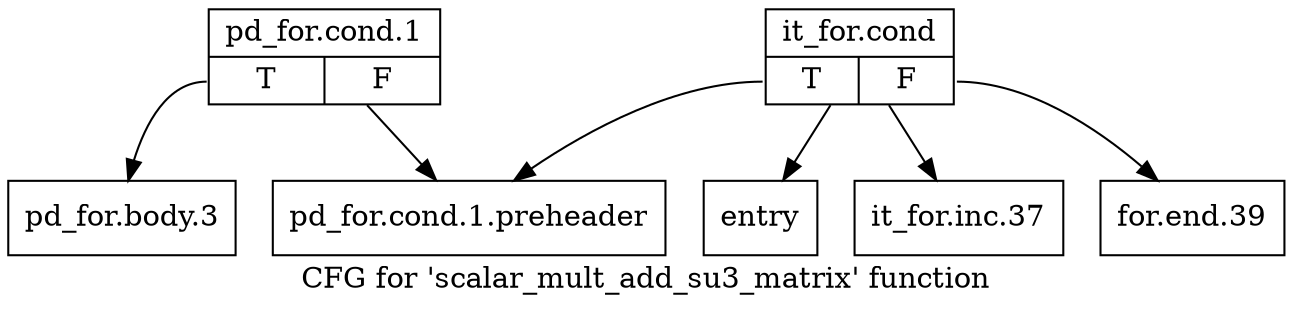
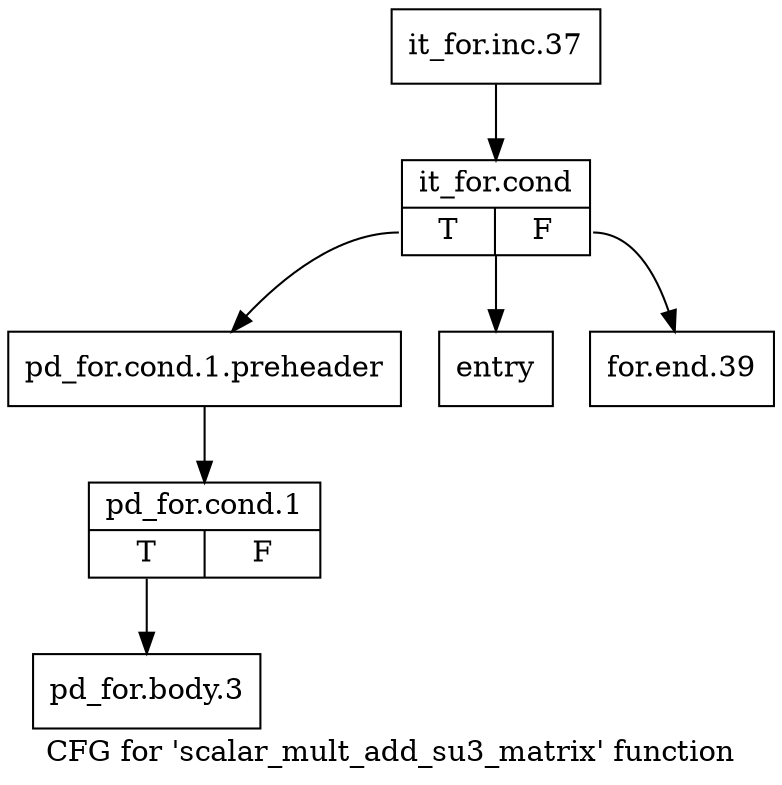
edge "it_for.cond" -> "it_for.inc.37": reversed
edge "pd_for.cond.1" -> "pd_for.cond.1.preheader": reversed
